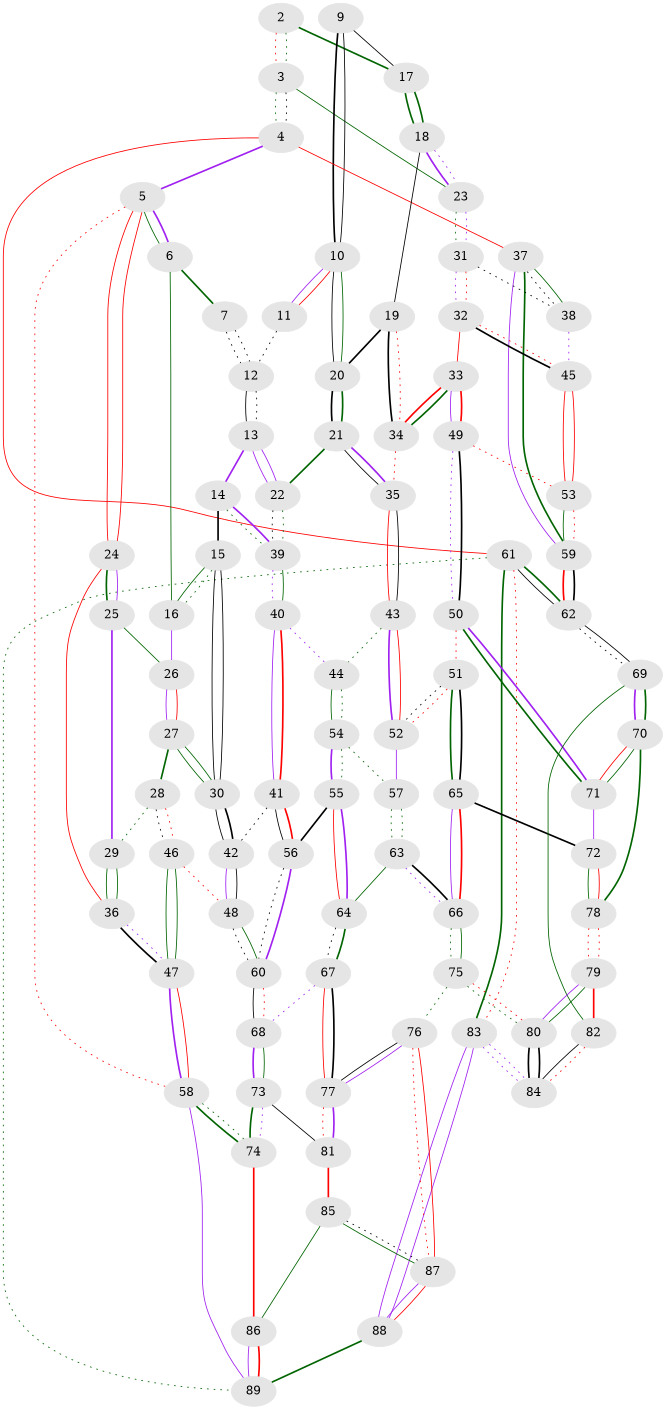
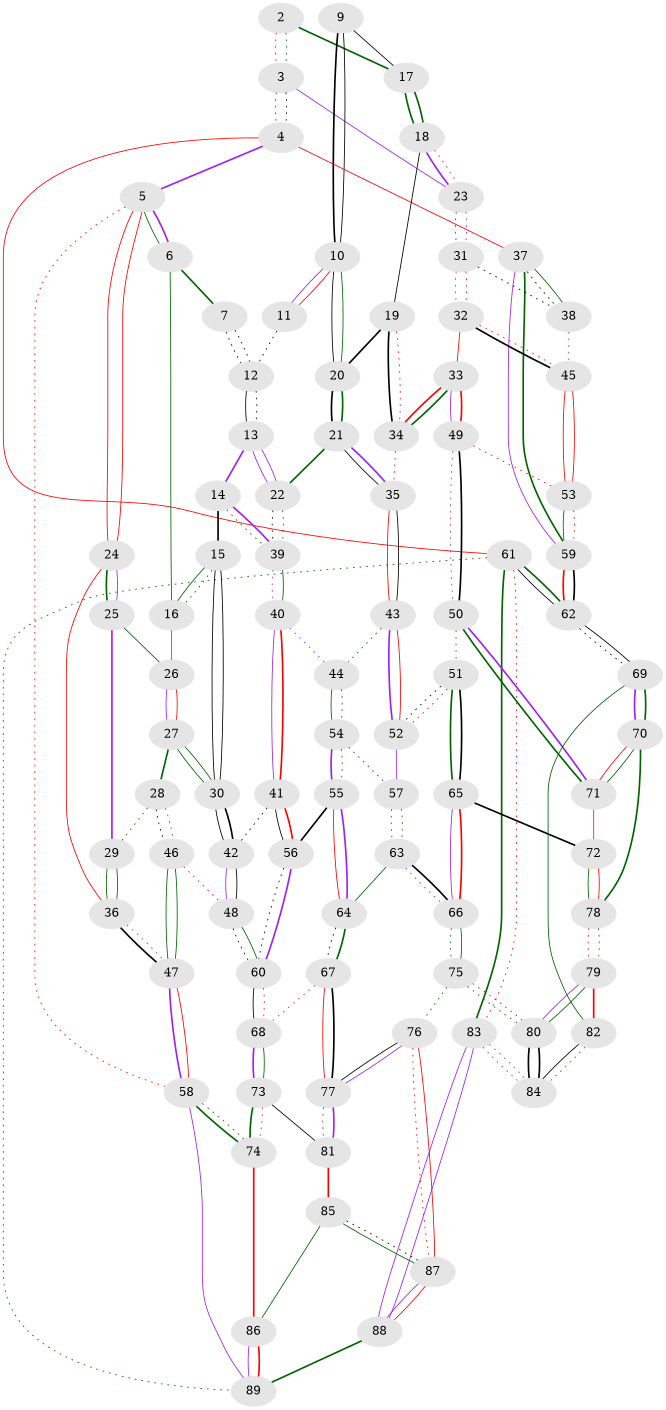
edge "3" -- "23": color darkgreen -> purple
